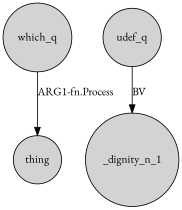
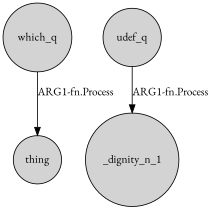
edge "udef_q" -> "_dignity_n_1": label "BV" -> "ARG1-fn.Process"
